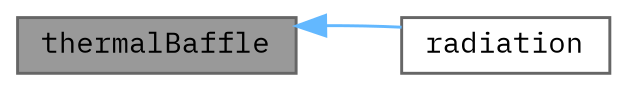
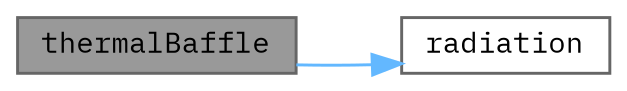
edge "radiation" -> "thermalBaffle": reversed
